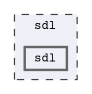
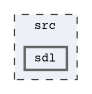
cluster "sdl": label "sdl" -> "src"
